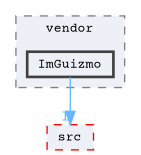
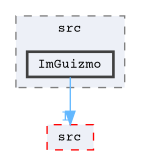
cluster "vendor": label "vendor" -> "src"
